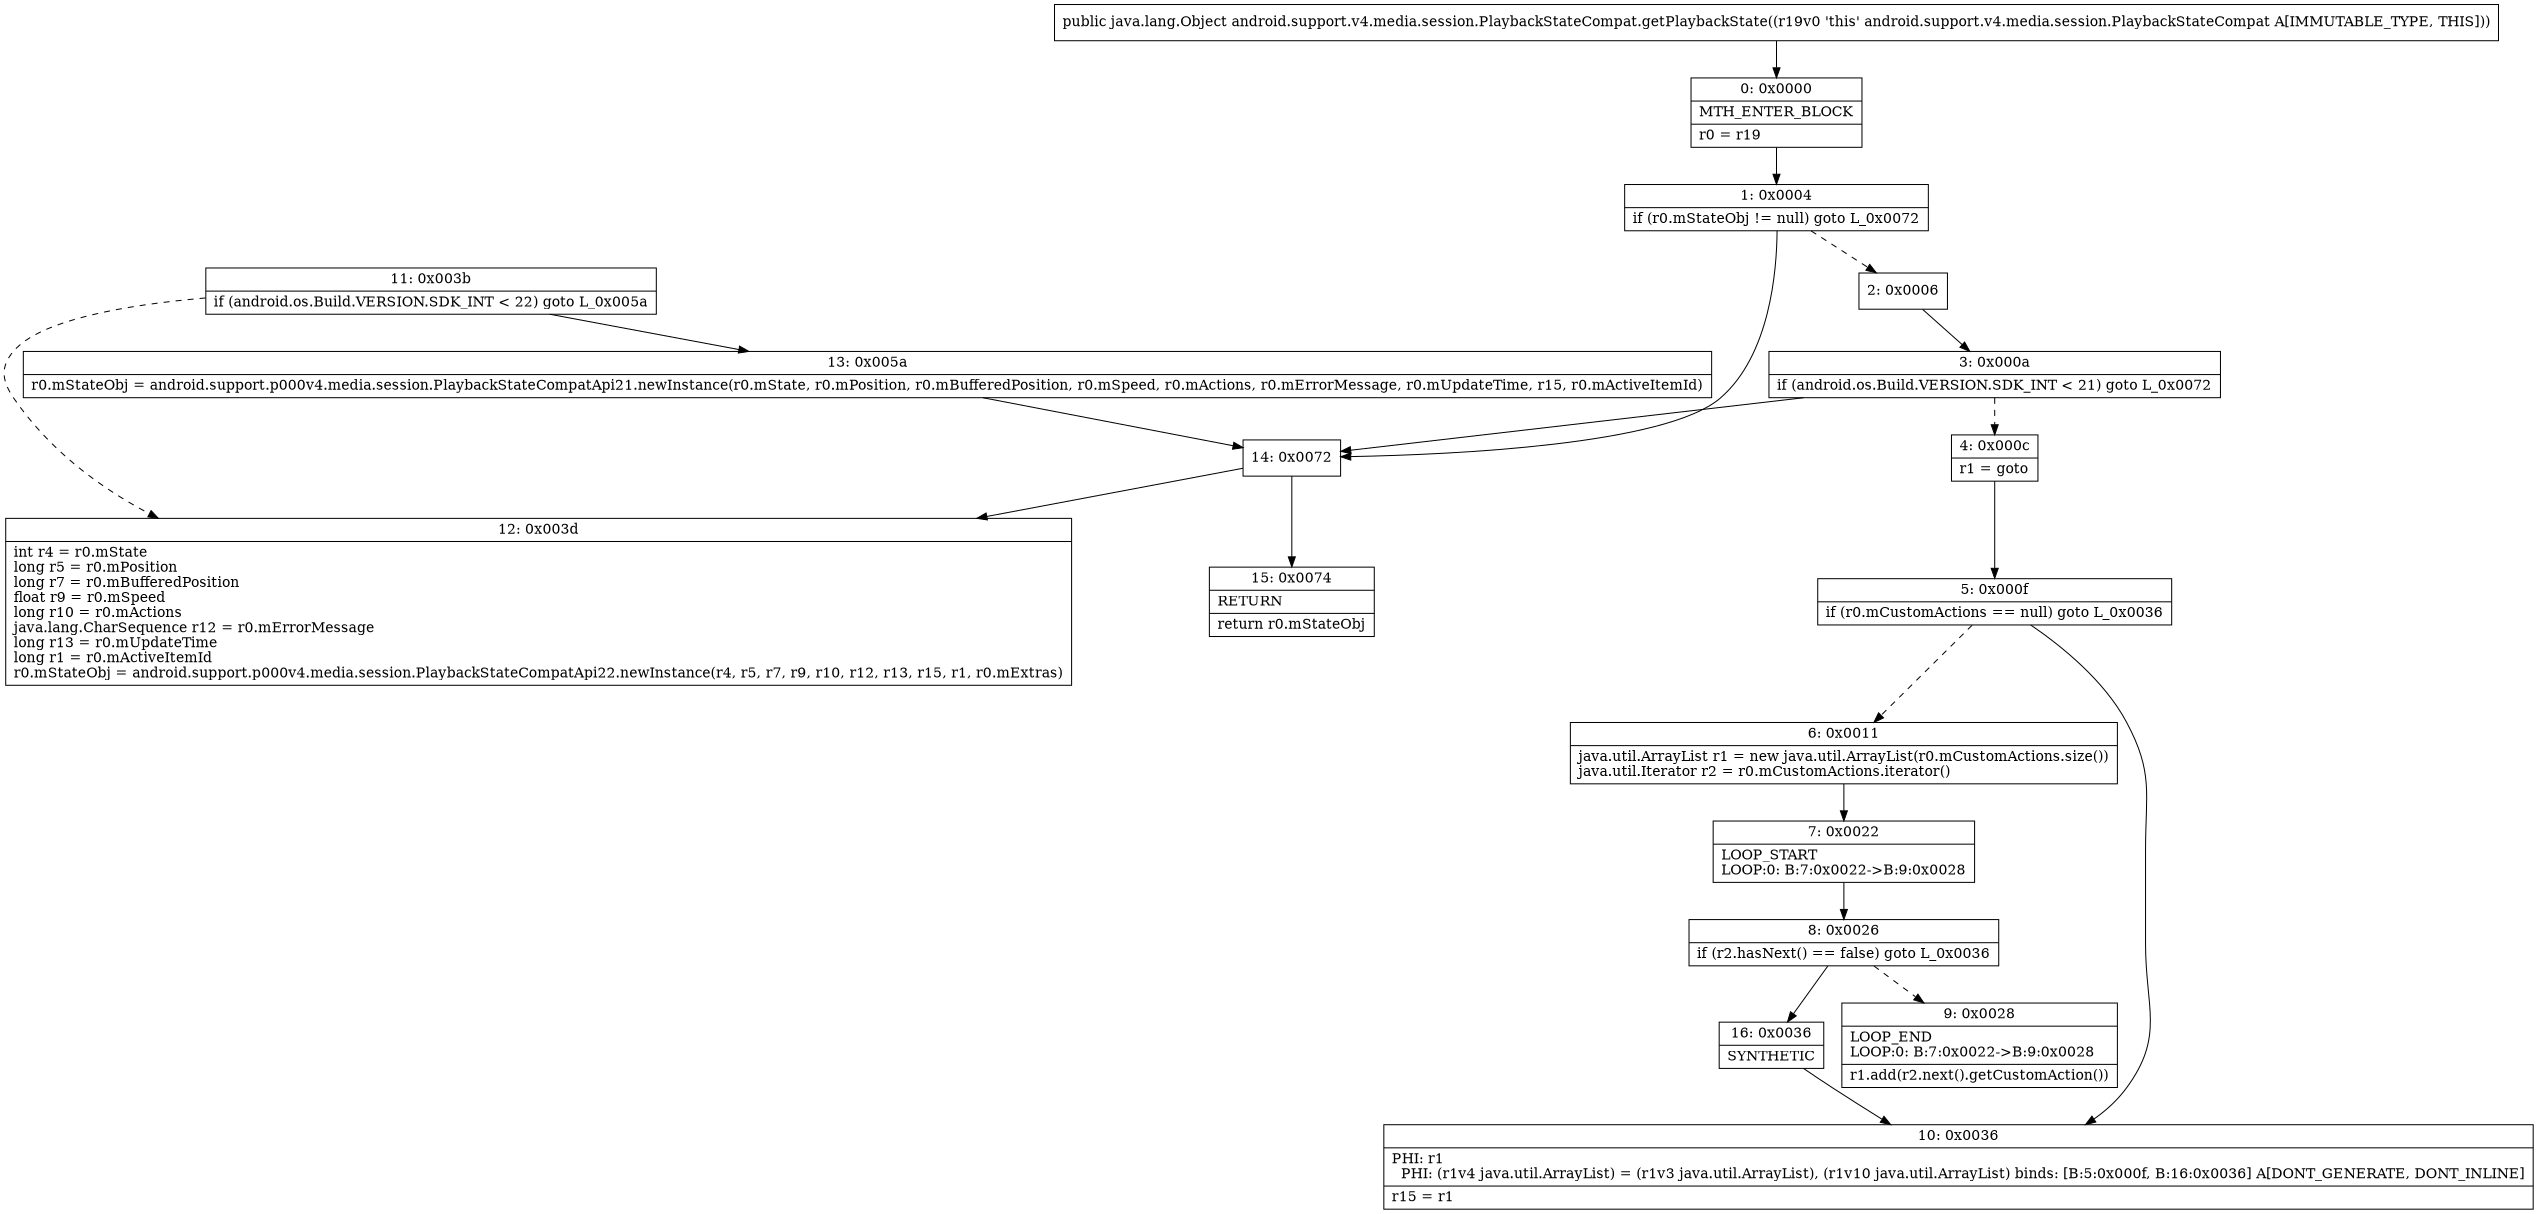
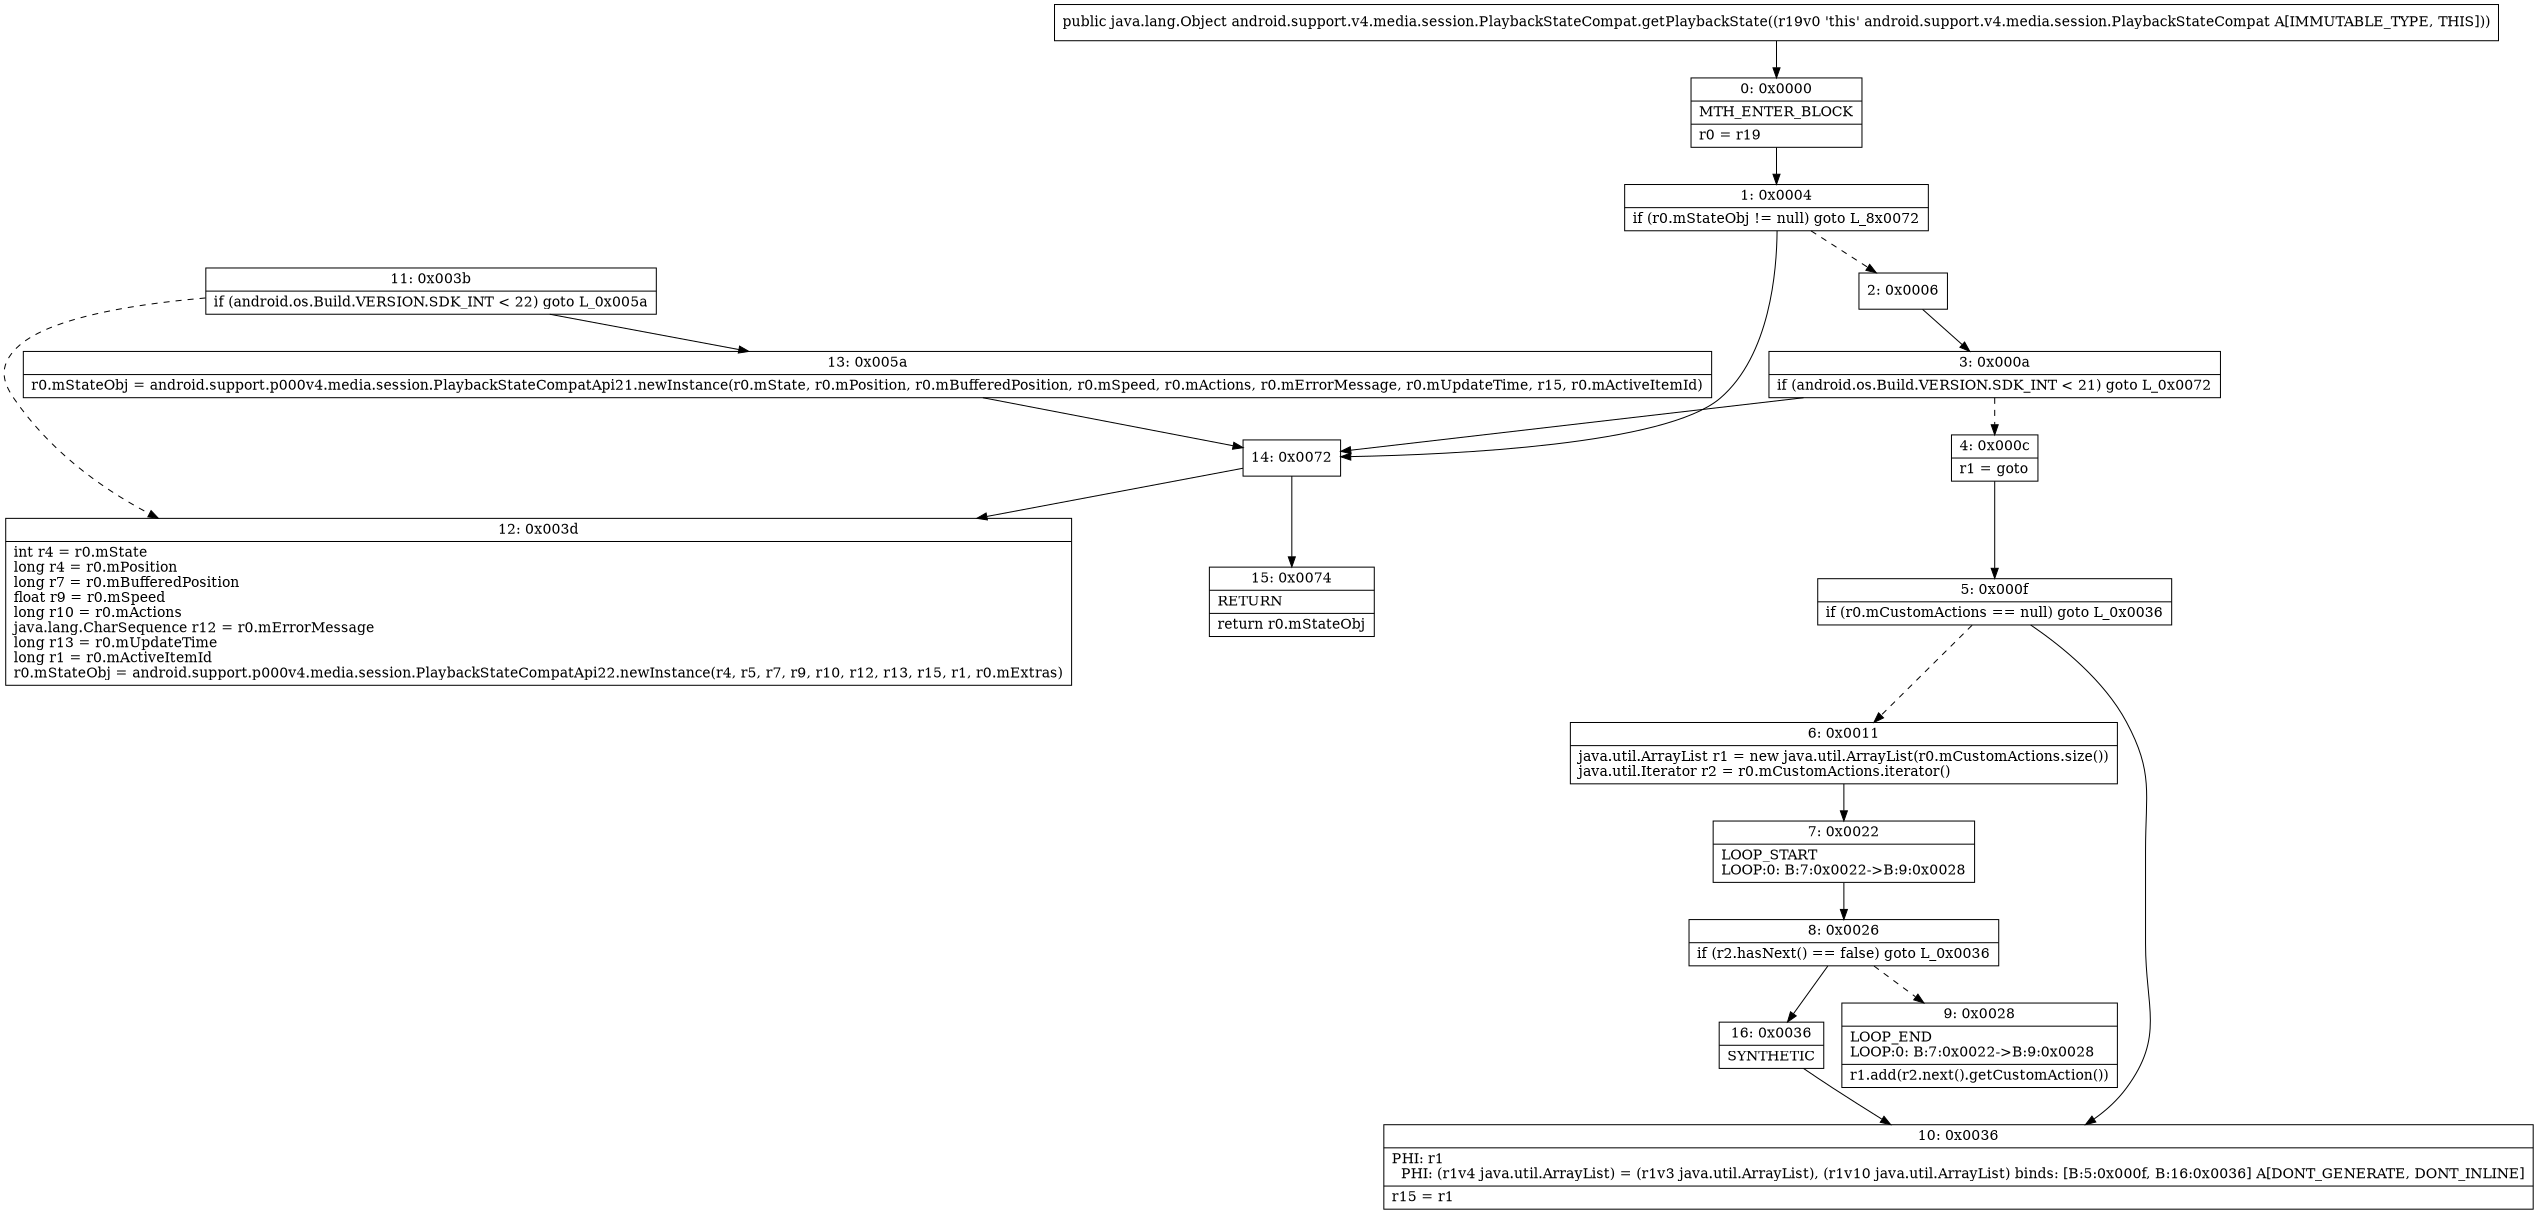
node "1: 0x0004": text "if (r0.mStateObj != null) goto L_0x0072" -> "if (r0.mStateObj != null) goto L_8x0072"
node "12: 0x003d": text "long r5 = r0.mPosition" -> "long r4 = r0.mPosition"
